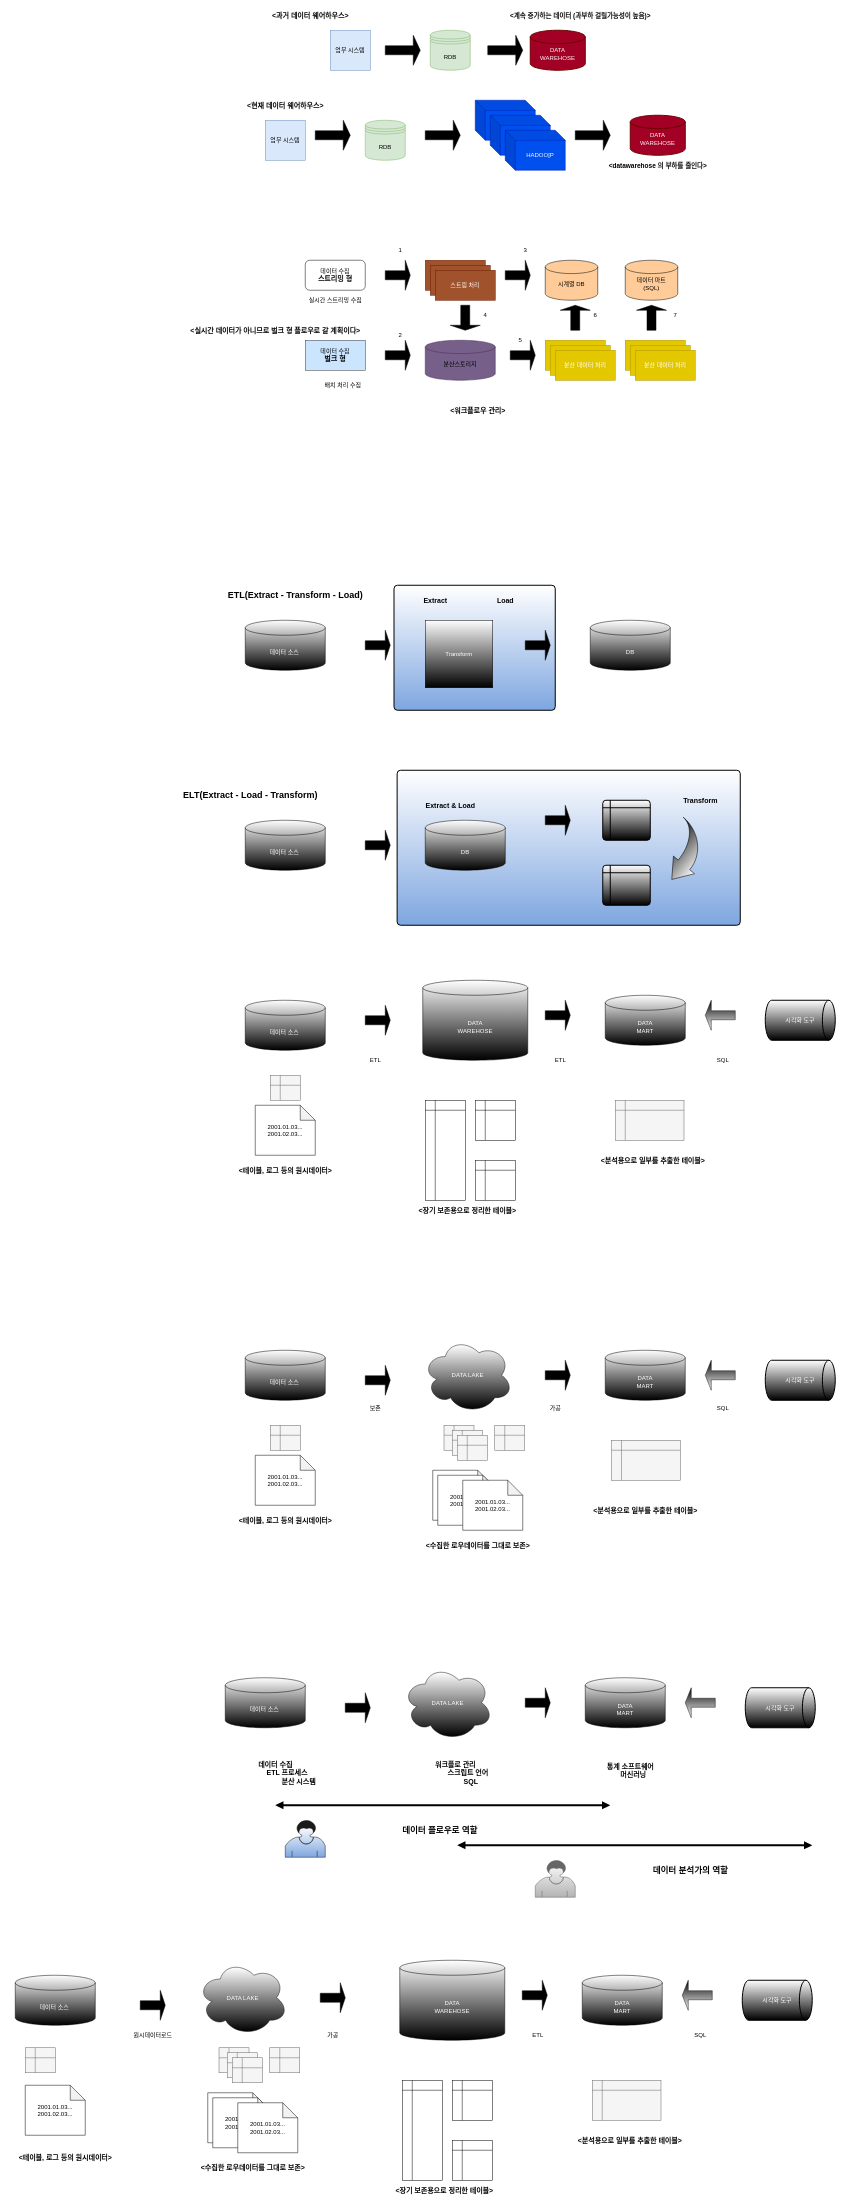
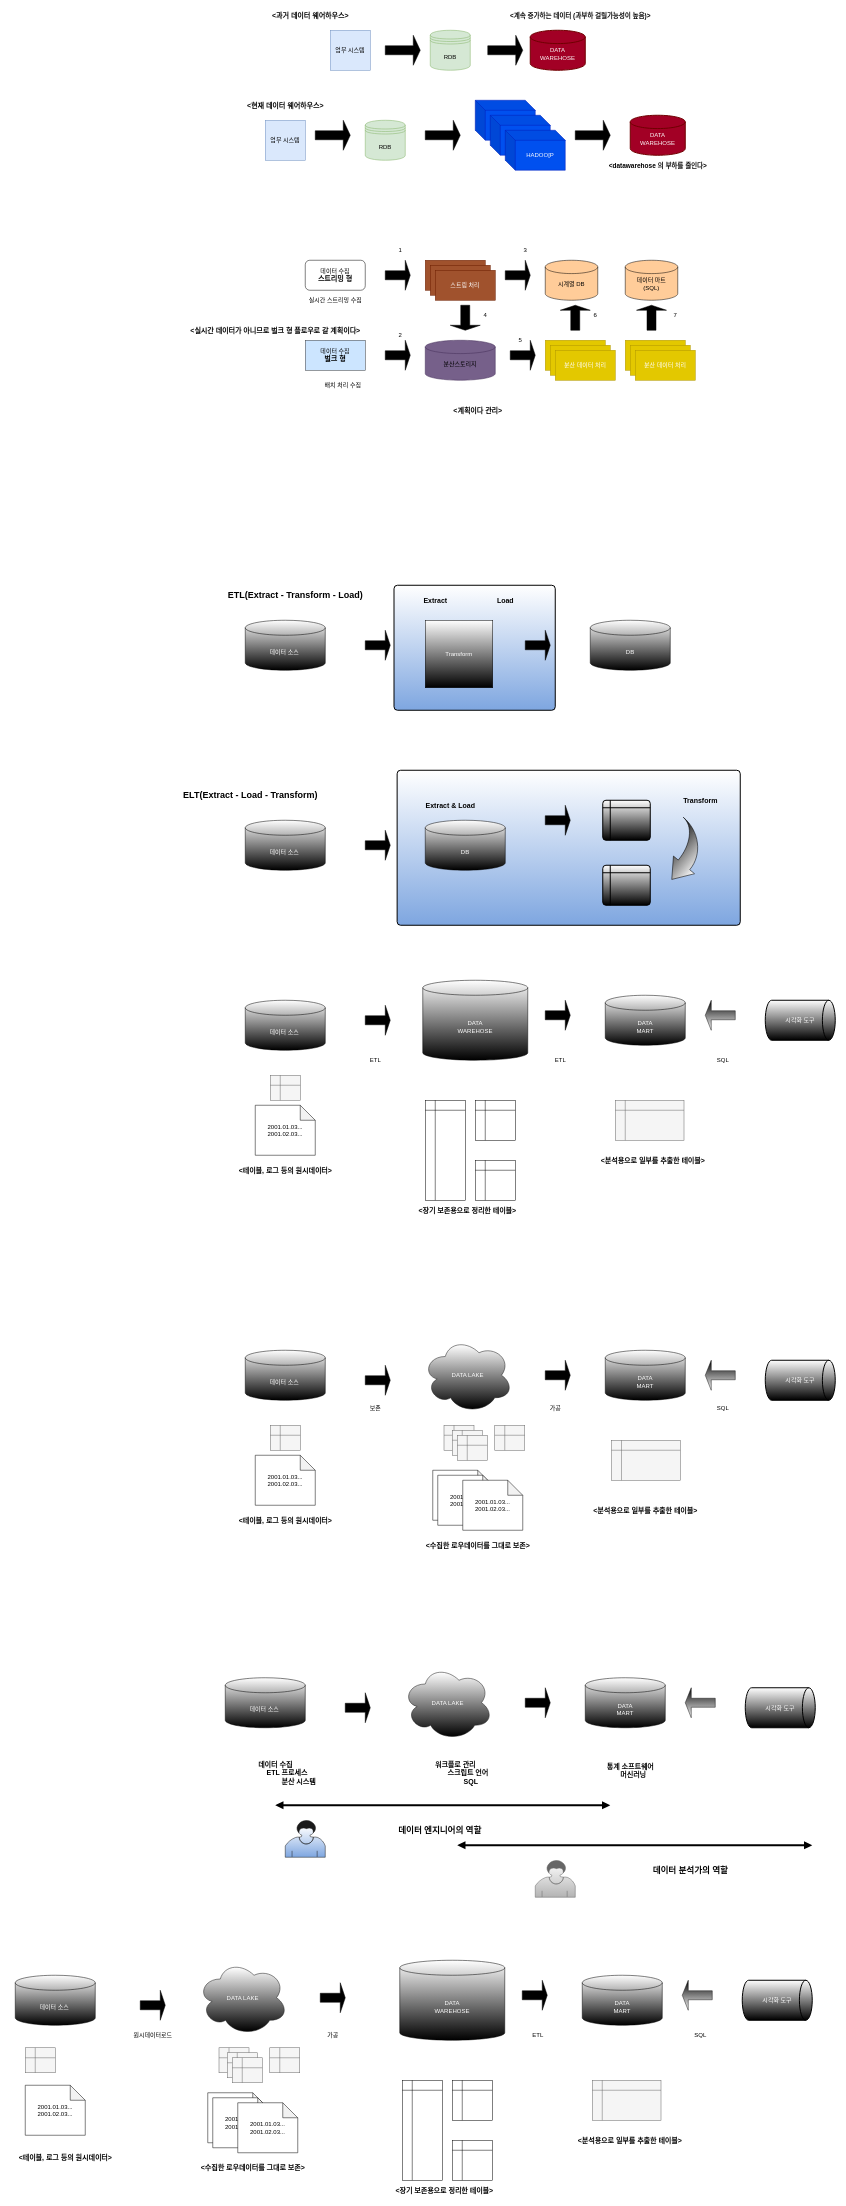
node "<워크플로우 관리>": label "<워크플로우 관리>" -> "<계획이다 관리>"
node "데이터 플로우로 역할": label "데이터 플로우로 역할" -> "데이터 엔지니어의 역할"
